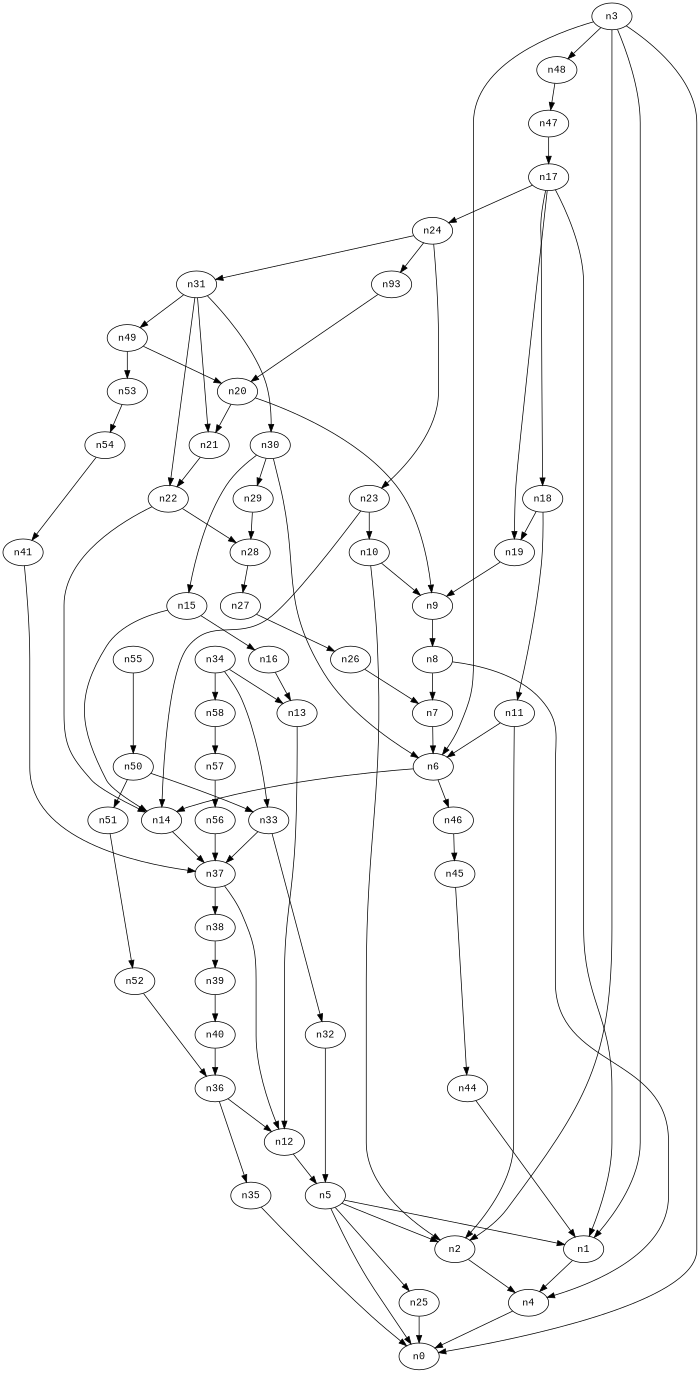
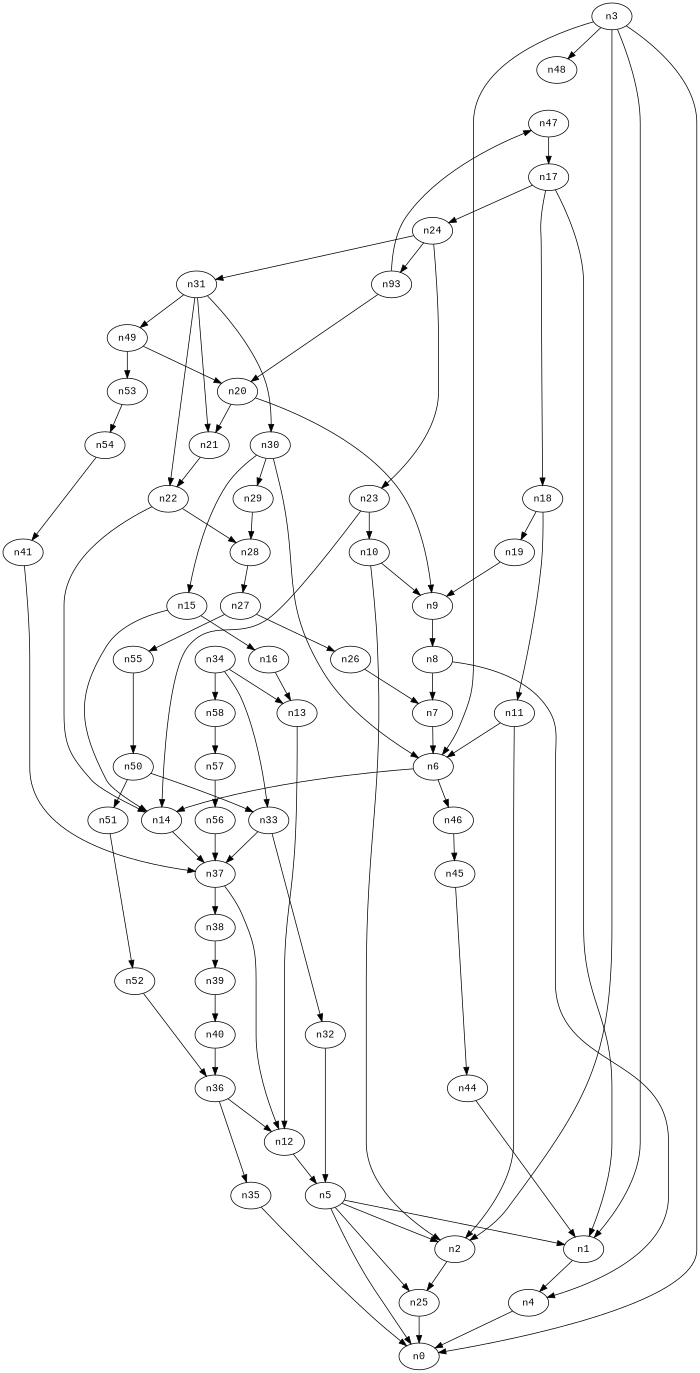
edge "n48" -> "n47": now "n93" -> "n47"
edge "n17" -> "n19": removed
edge "n27" -> "n55": added
edge "n2" -> "n4": now "n2" -> "n25"
